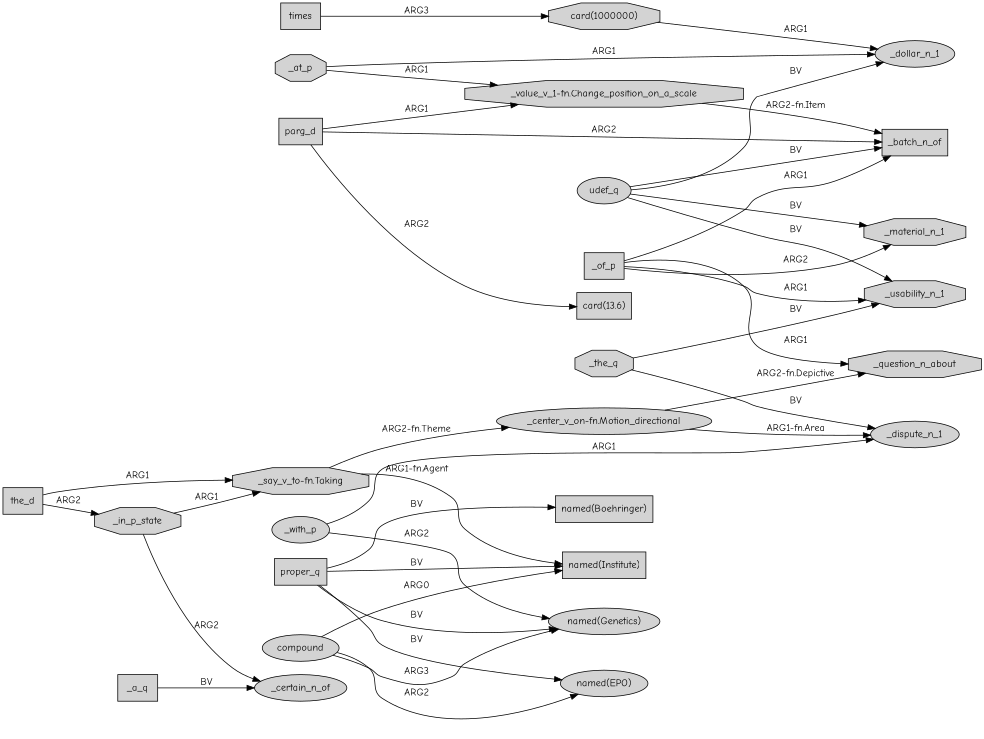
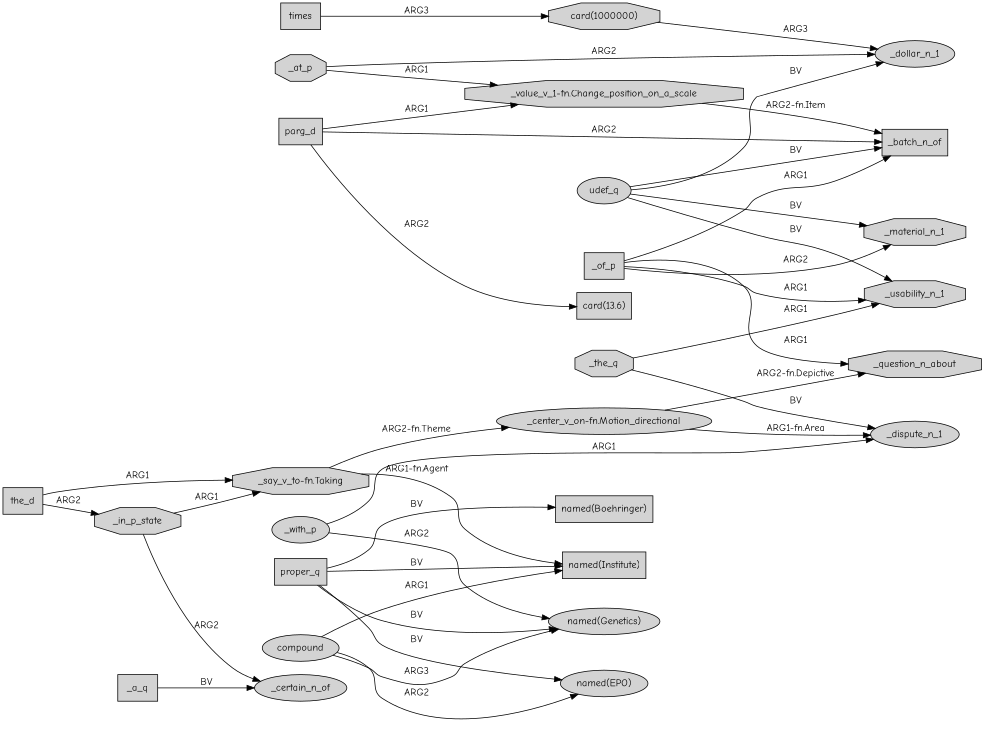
edge "card(1000000)" -> "_dollar_n_1": label "ARG1" -> "ARG3"
edge "_at_p" -> "_dollar_n_1": label "ARG1" -> "ARG2"
edge "_the_q" -> "_usability_n_1": label "BV" -> "ARG1"
edge "compound" -> "named(Institute)": label "ARG0" -> "ARG1"
